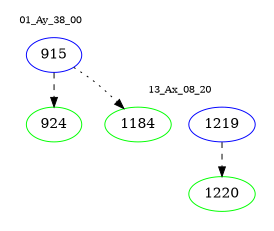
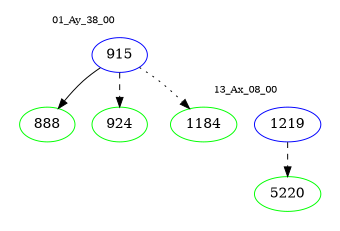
cluster "13_Ax_08_20": label "13_Ax_08_20" -> "13_Ax_08_00"
node "888": added
node "1220": label "1220" -> "5220"
